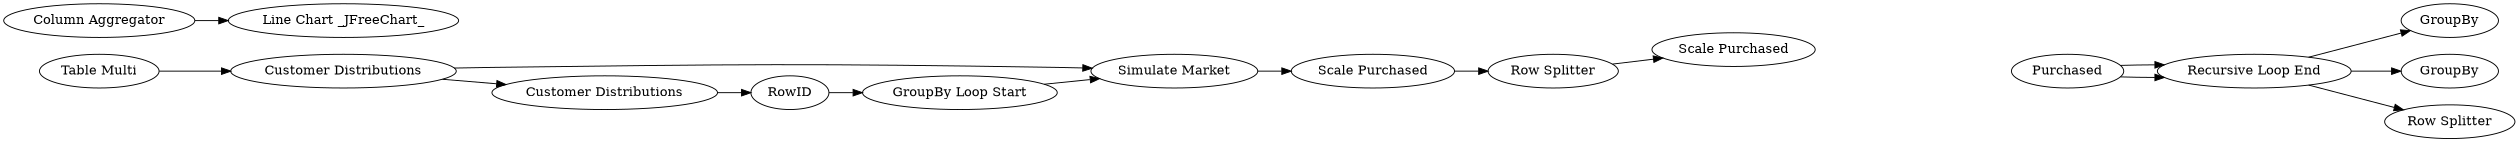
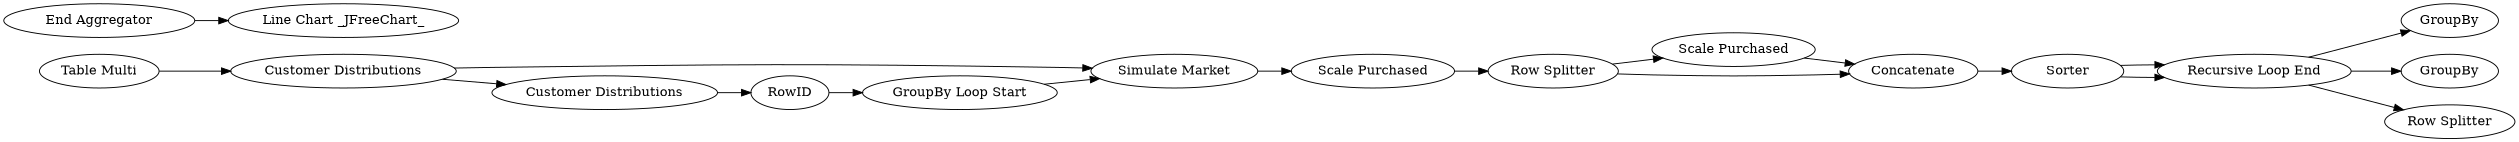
node "Column Aggregator": label "Column Aggregator" -> "End Aggregator"
node "Concatenate": added
node "Purchased": label "Purchased" -> "Sorter"
